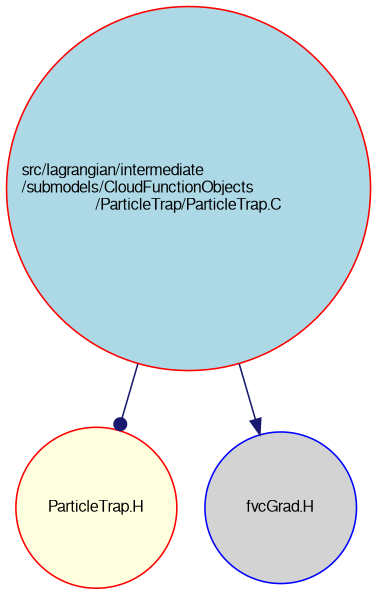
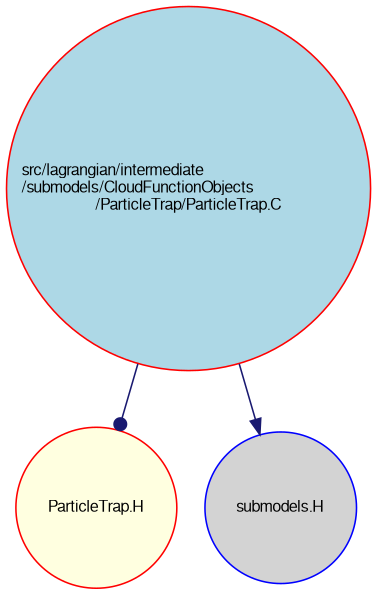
node "fvcGrad.H": label "fvcGrad.H" -> "submodels.H"
